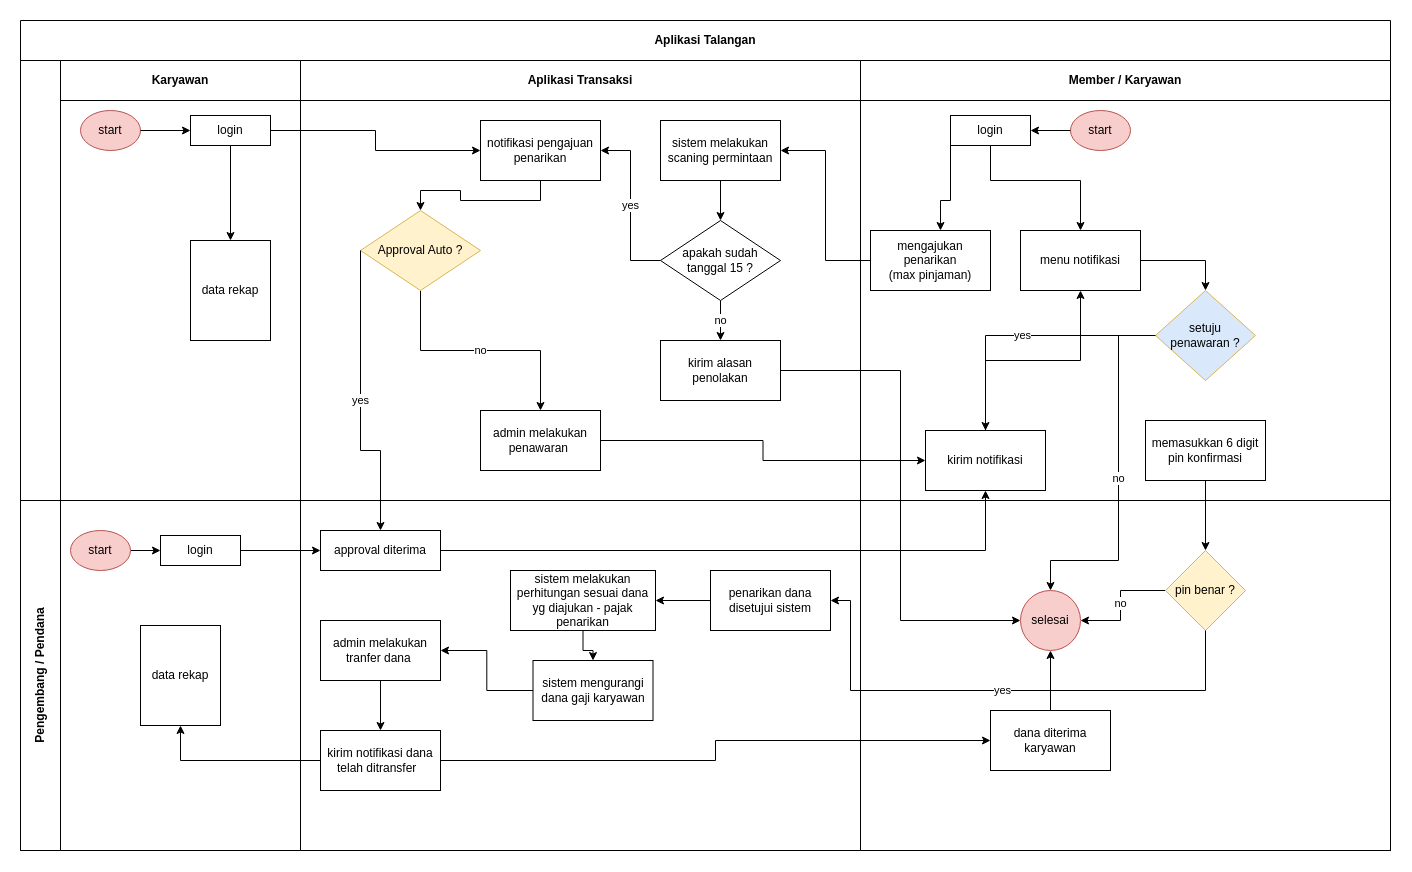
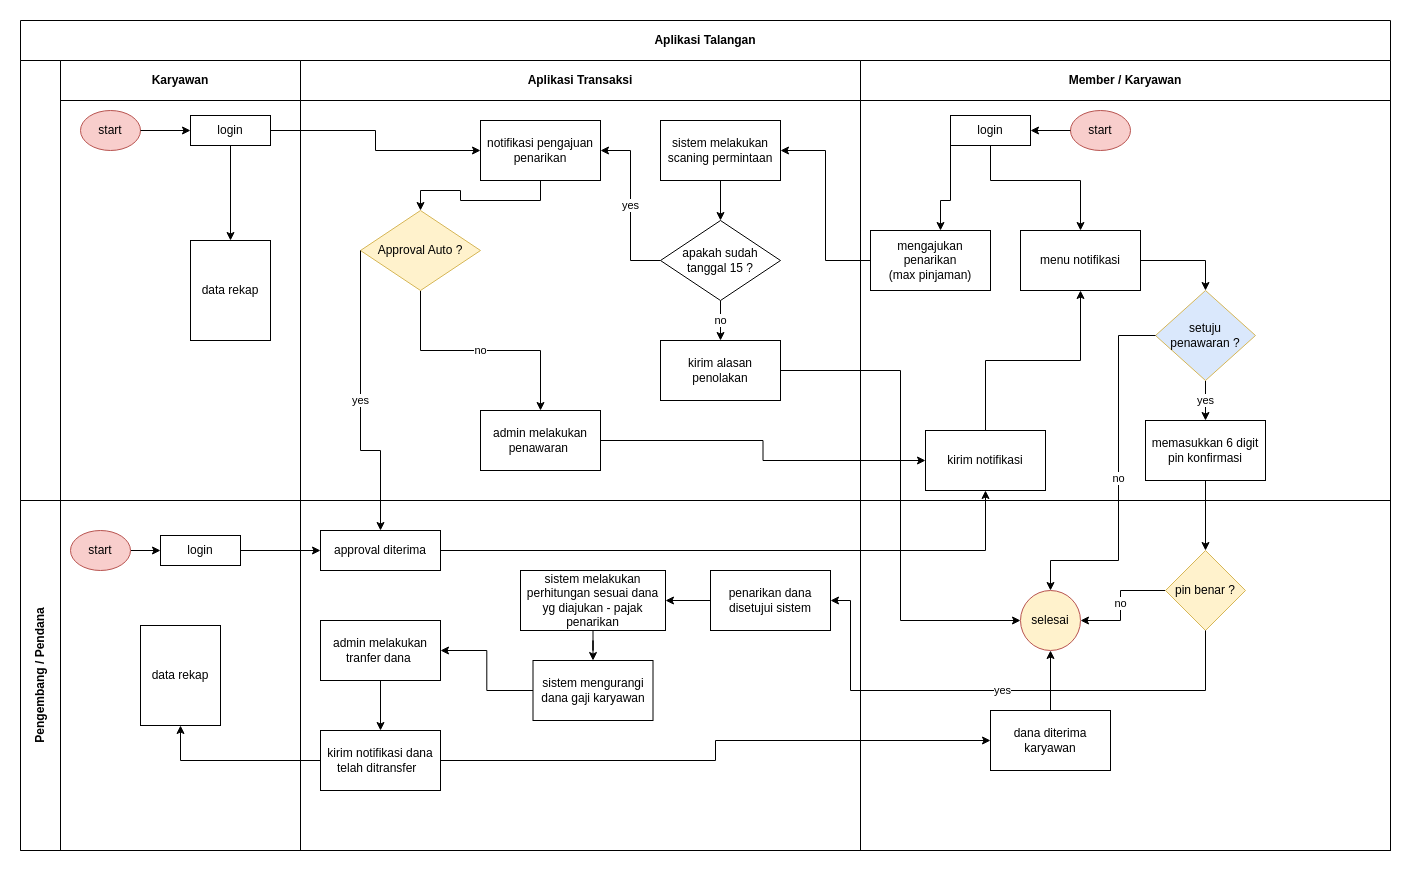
edge "setuju penawaran ?" -> "kirim notifikasi": now "setuju penawaran ?" -> "memasukkan 6 digit pin konfirmasi"
node "sistem melakukan perhitungan sesuai dana yg diajukan - pajak penarikan": moved (583, 601) -> (593, 601)
node "selesai": fillcolor #f8cecc -> #fff2cc
